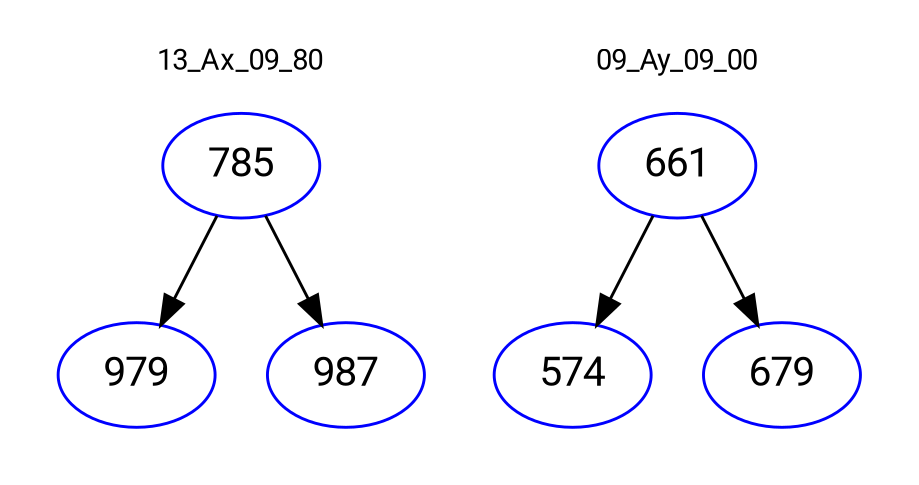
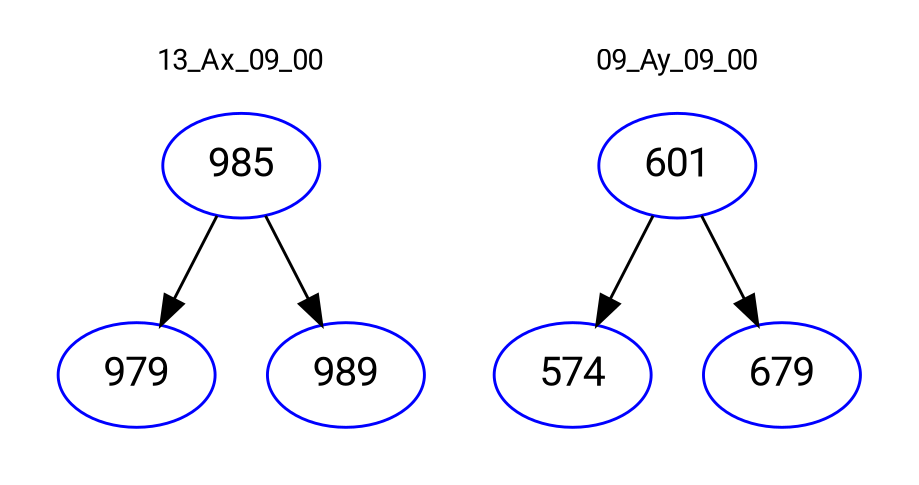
cluster "13_Ax_09_80": label "13_Ax_09_80" -> "13_Ax_09_00"
node "785": label "785" -> "985"
node "661": label "661" -> "601"
node "987": label "987" -> "989"
